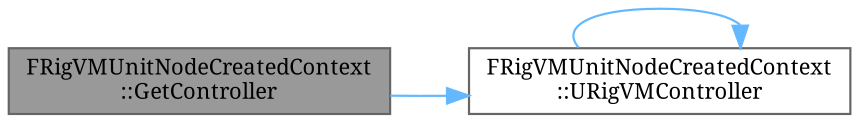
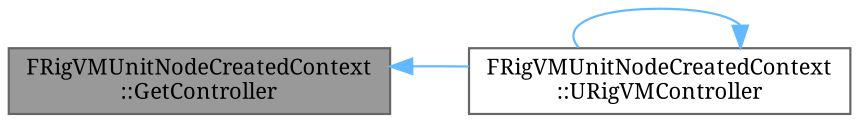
edge "FRigVMUnitNodeCreatedContext ::GetController" -> "FRigVMUnitNodeCreatedContext ::URigVMController": reversed
